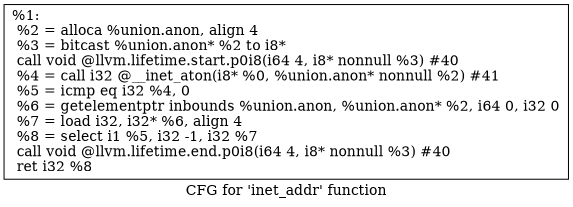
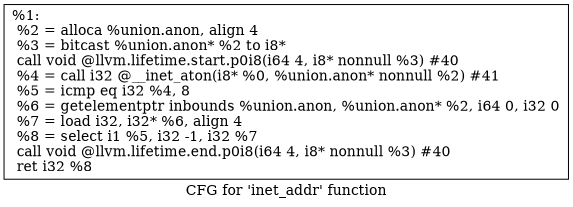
node "%1:": text "%5 = icmp eq i32 %4, 0" -> "%5 = icmp eq i32 %4, 8"
